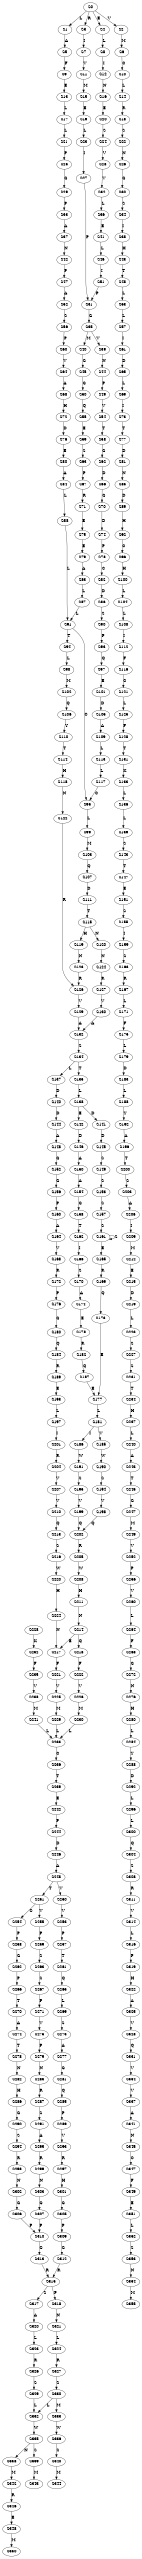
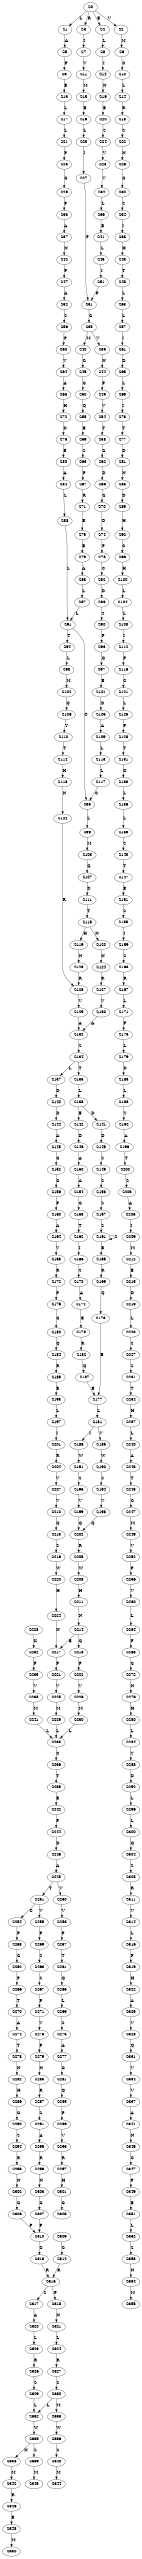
edge "S305" -> "S309": removed, label "P"
